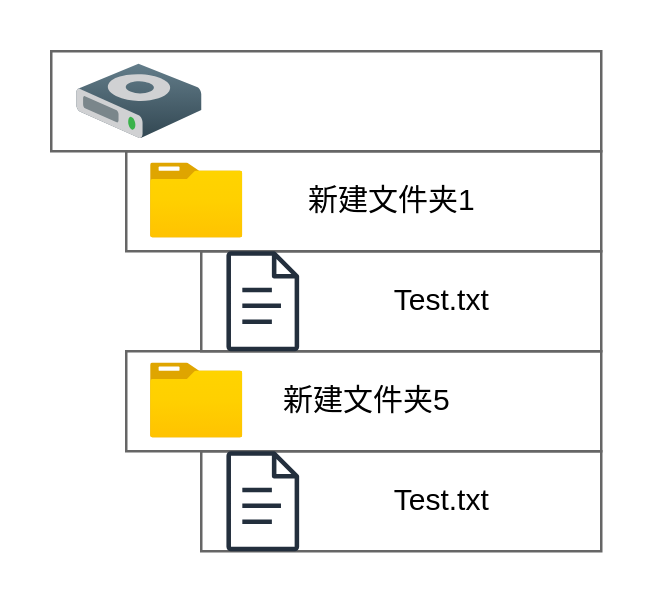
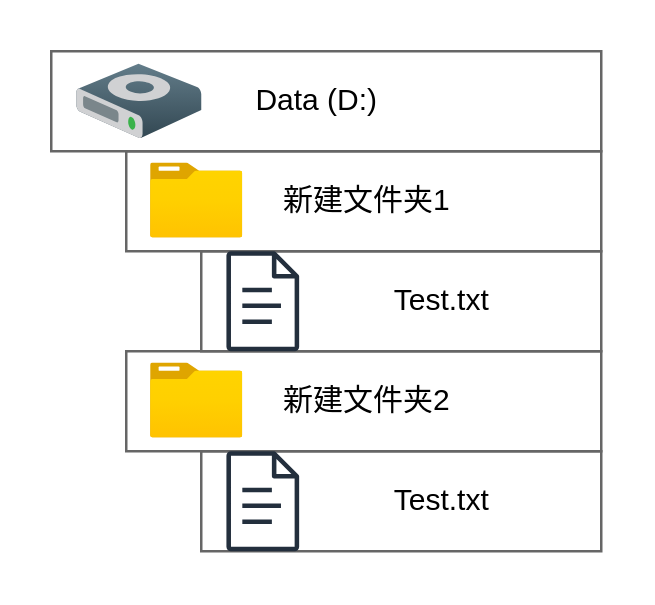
node "Data (D:)": added
node "新建文件夹1": moved (393, 201) -> (368, 201)
node "新建文件夹5": label "新建文件夹5" -> "新建文件夹2"
